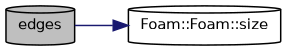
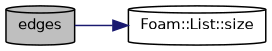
node "Foam::Foam::size": label "Foam::Foam::size" -> "Foam::List::size"
